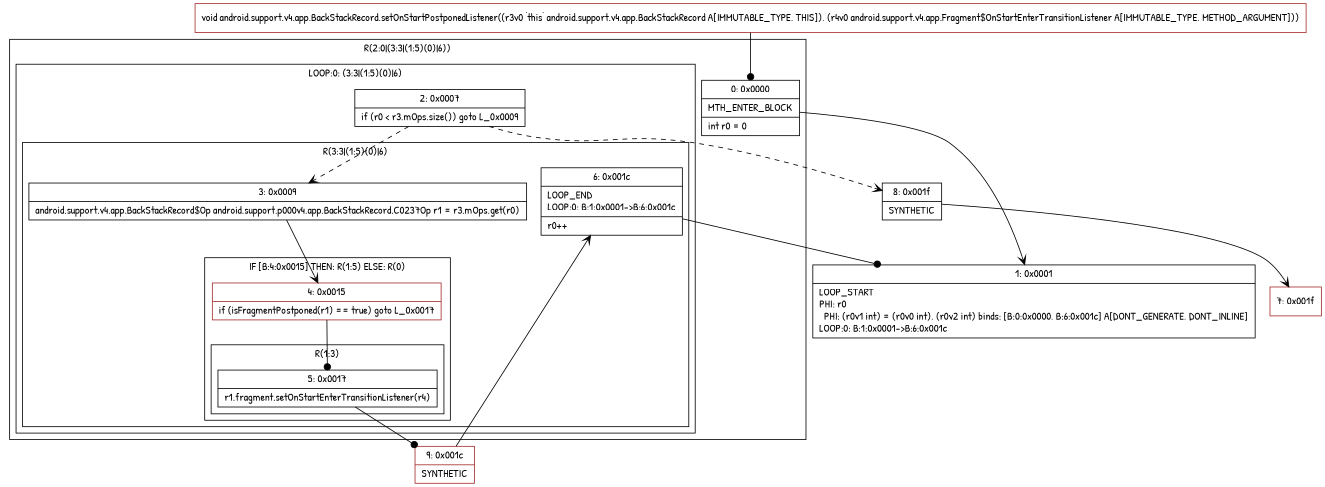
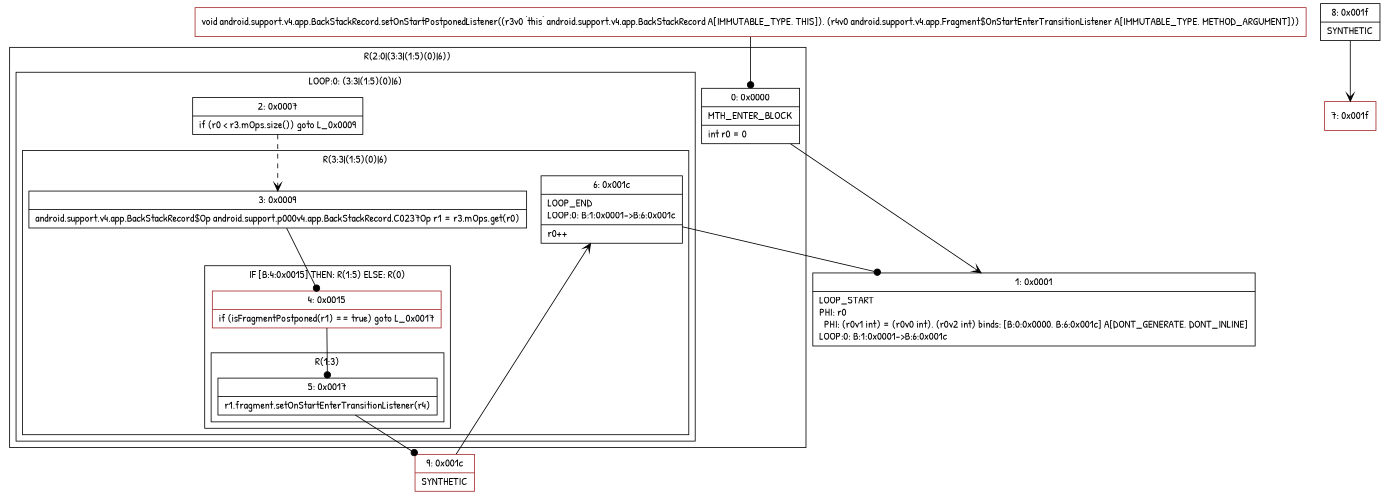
edge "2: 0x0007" -> "8: 0x001f": removed
edge "3: 0x0009" -> "4: 0x0015": arrowhead vee -> dot
